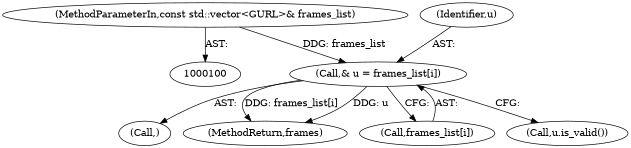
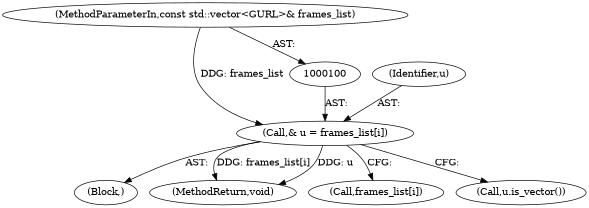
edge "(Call,frames_list[i])" -> "(Call,& u = frames_list[i])": now "1000100" -> "(Call,& u = frames_list[i])"
node "(Call,)": label "(Call,)" -> "(Block,)"
node "(MethodReturn,frames)": label "(MethodReturn,frames)" -> "(MethodReturn,void)"
node "(Call,u.is_valid())": label "(Call,u.is_valid())" -> "(Call,u.is_vector())"
